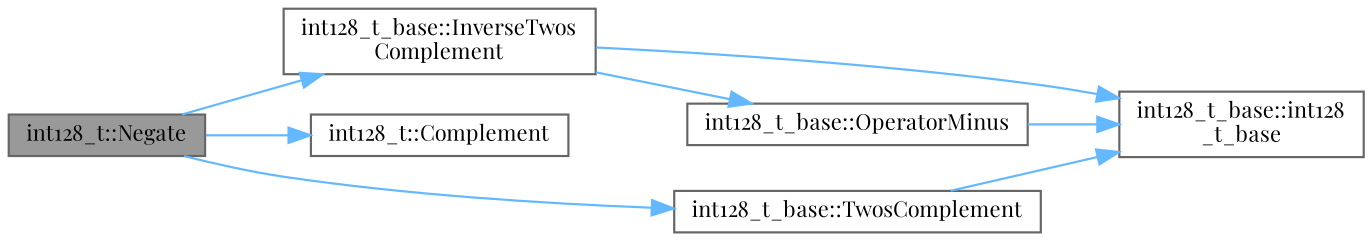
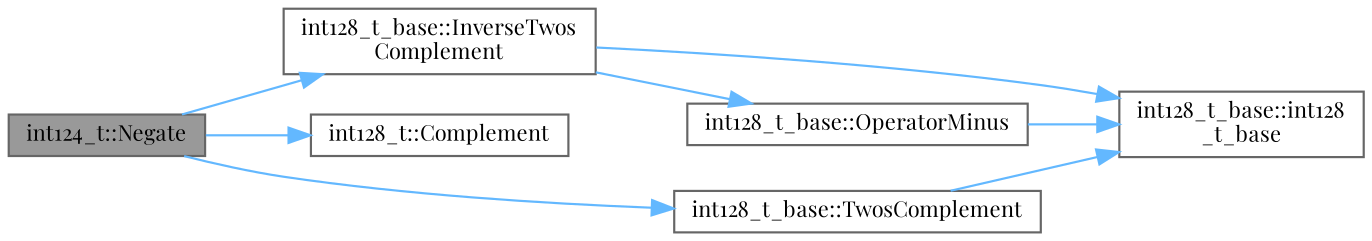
node "int128_t::Negate": label "int128_t::Negate" -> "int124_t::Negate"
